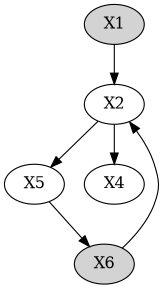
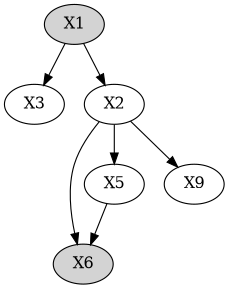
node "X3": added
node "X4": label "X4" -> "X9"
edge "X6" -> "X2": reversed
